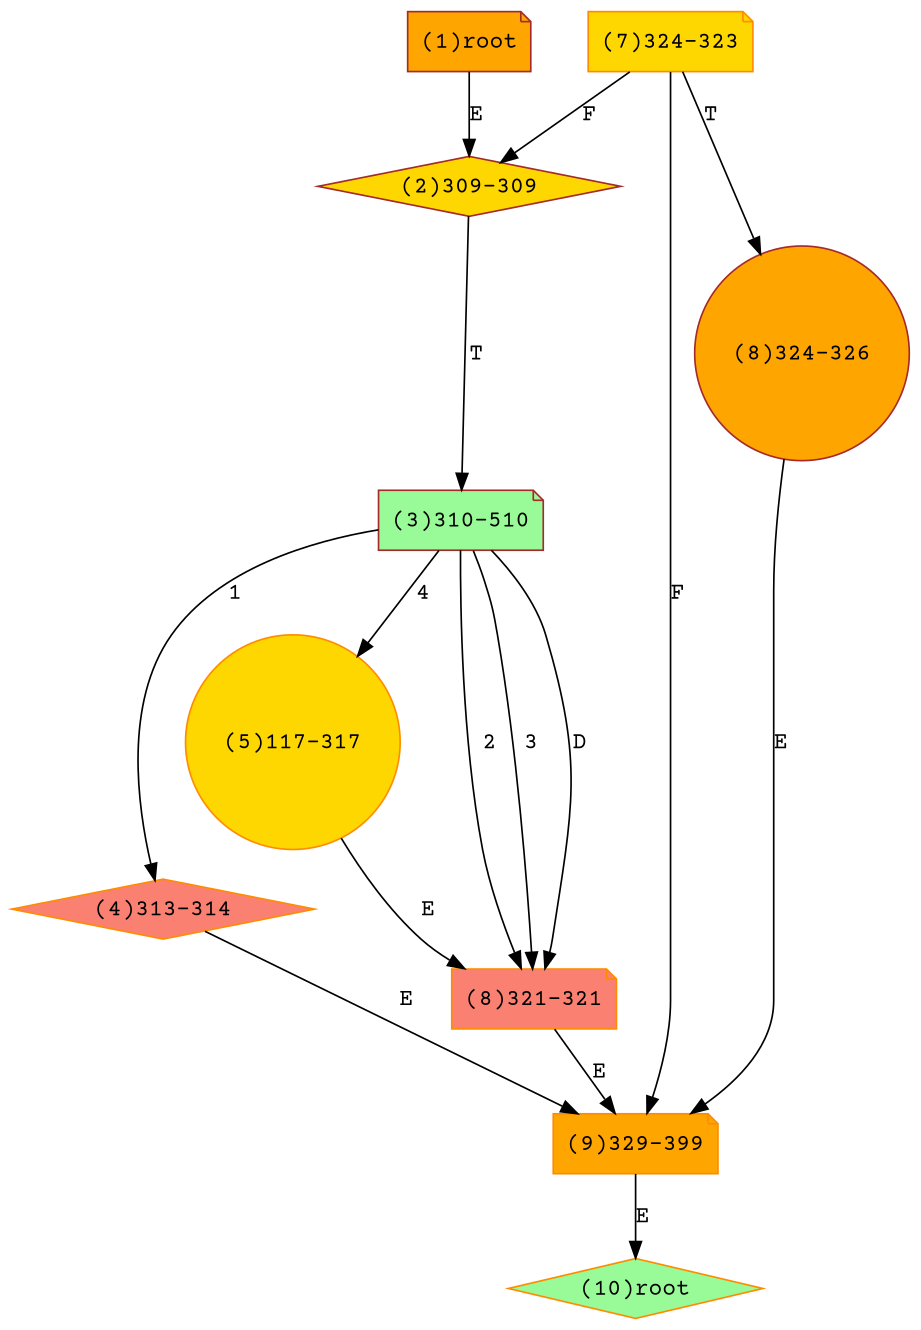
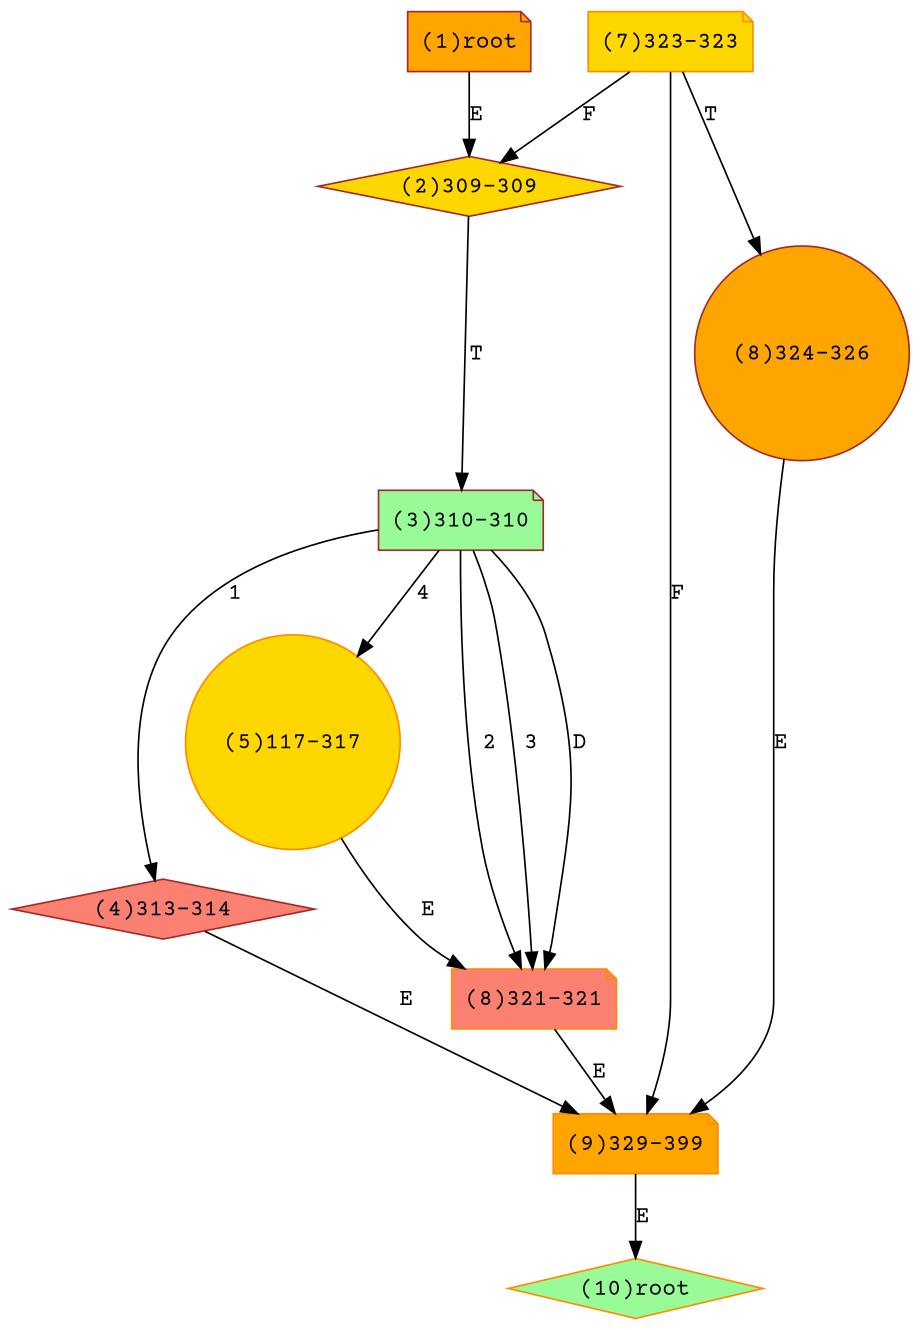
node "(7)324-323": label "(7)324-323" -> "(7)323-323"
node "(3)310-510": label "(3)310-510" -> "(3)310-310"
node "(4)313-314": color darkorange -> brown
